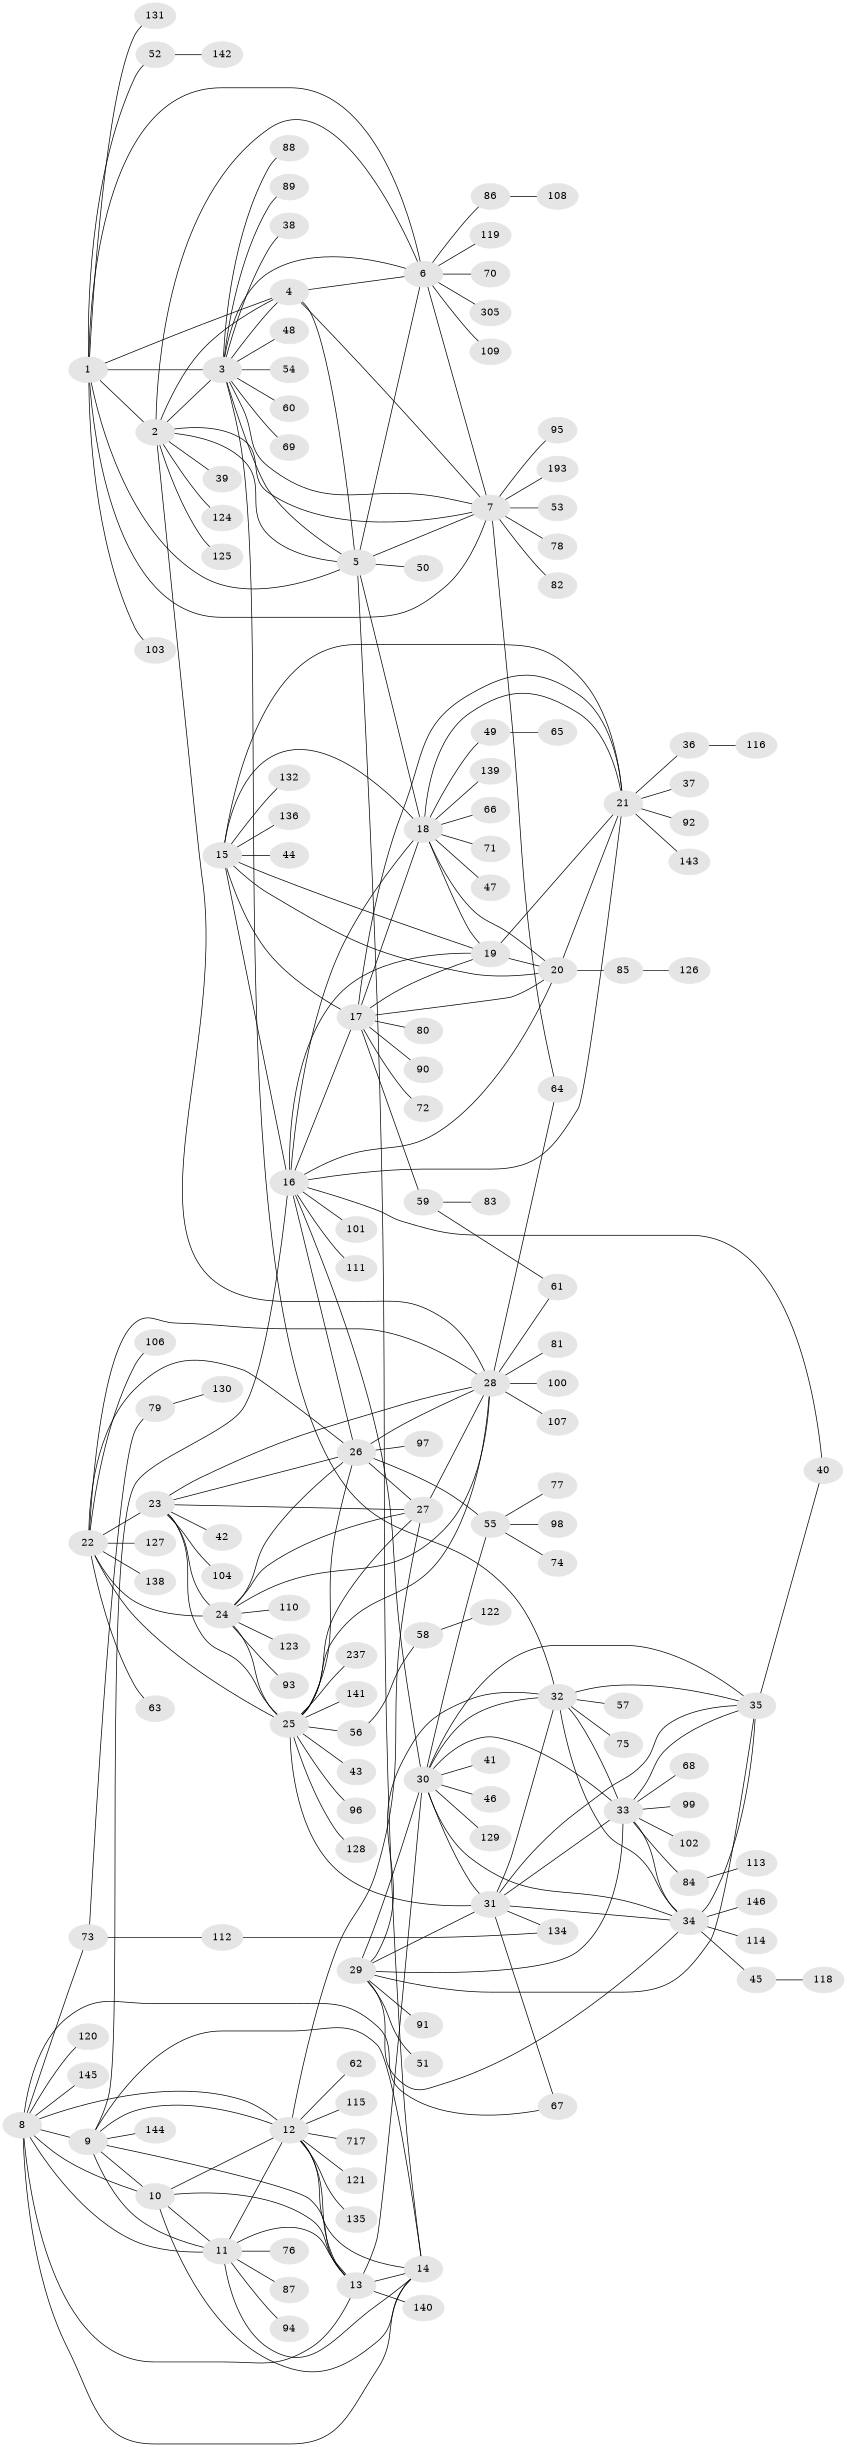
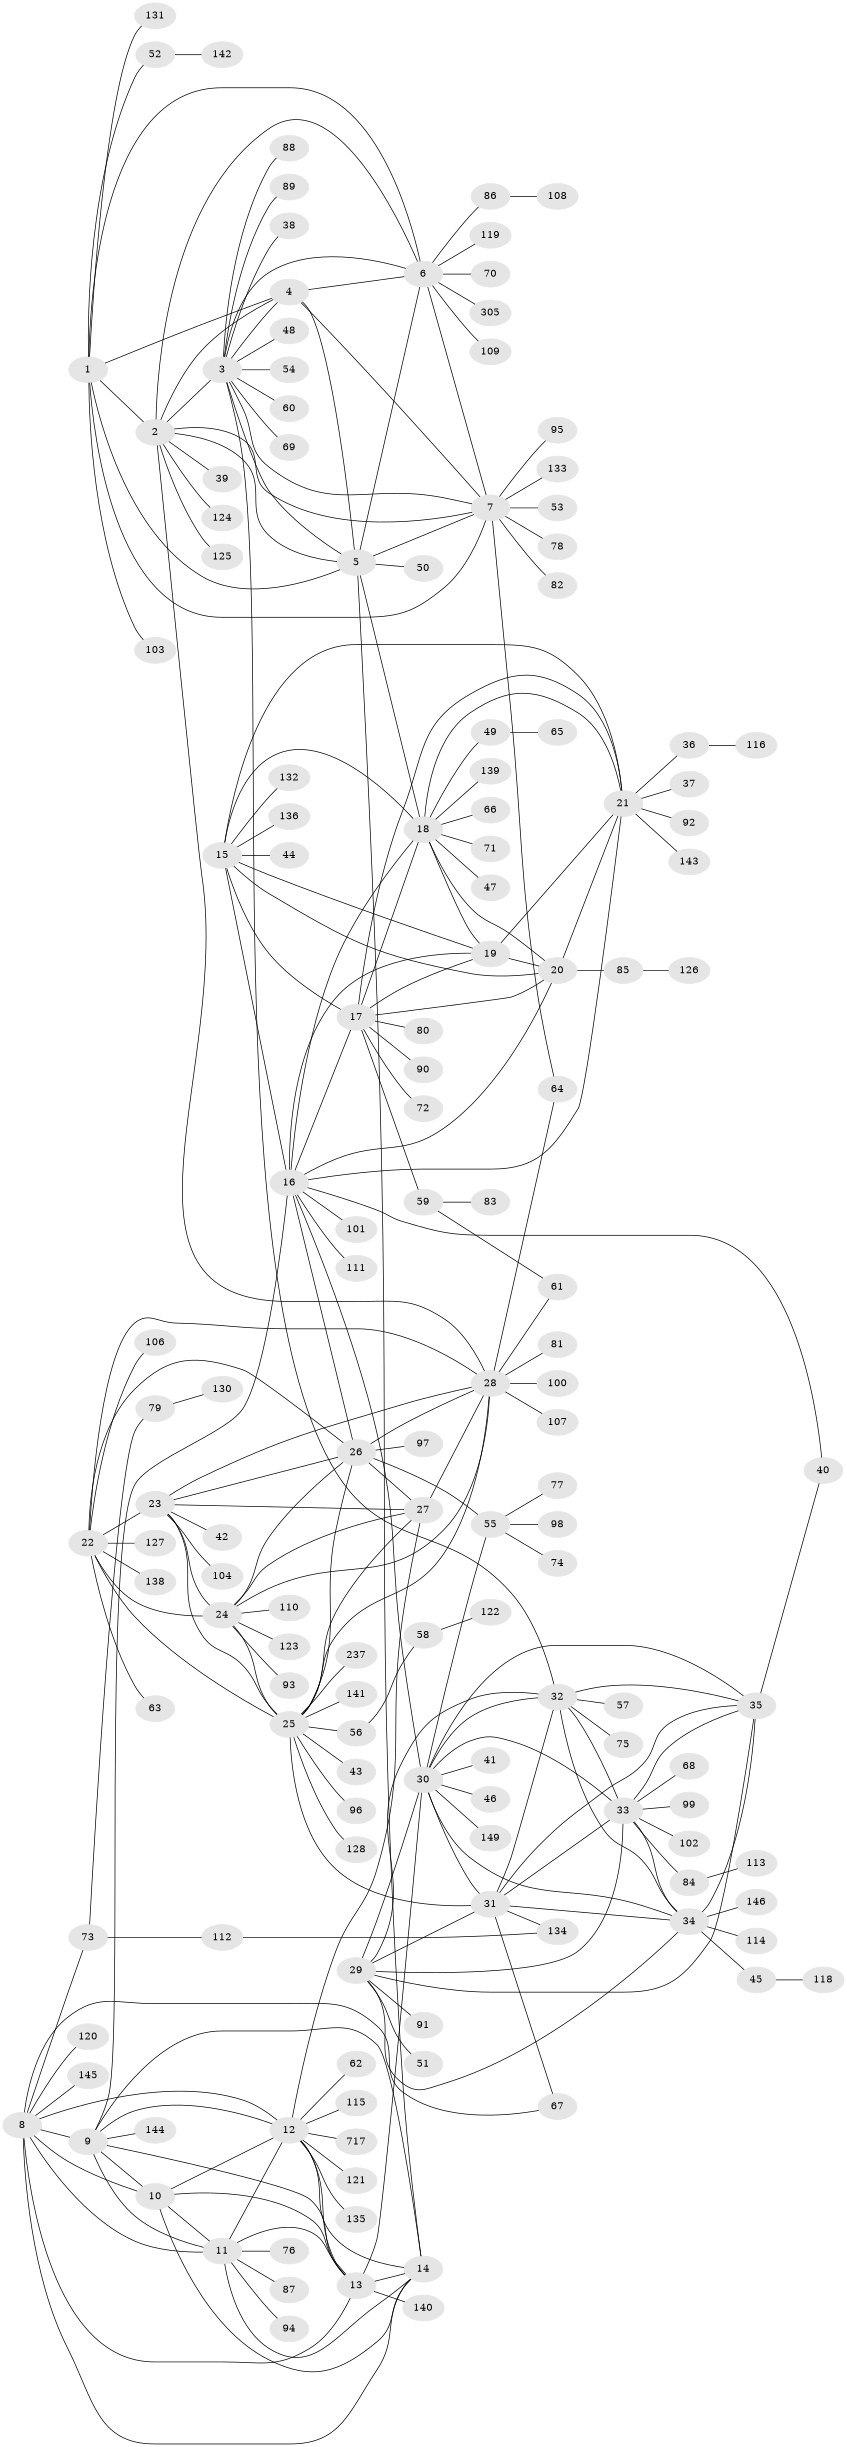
edge "1" -- "3": removed
node "193": label "193" -> "133"
node "129": label "129" -> "149"
